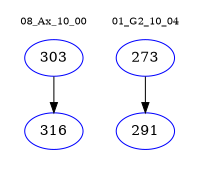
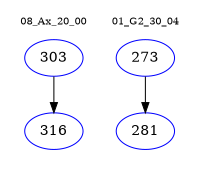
cluster "08_Ax_10_00": label "08_Ax_10_00" -> "08_Ax_20_00"
cluster "01_G2_10_04": label "01_G2_10_04" -> "01_G2_30_04"
node "291": label "291" -> "281"
